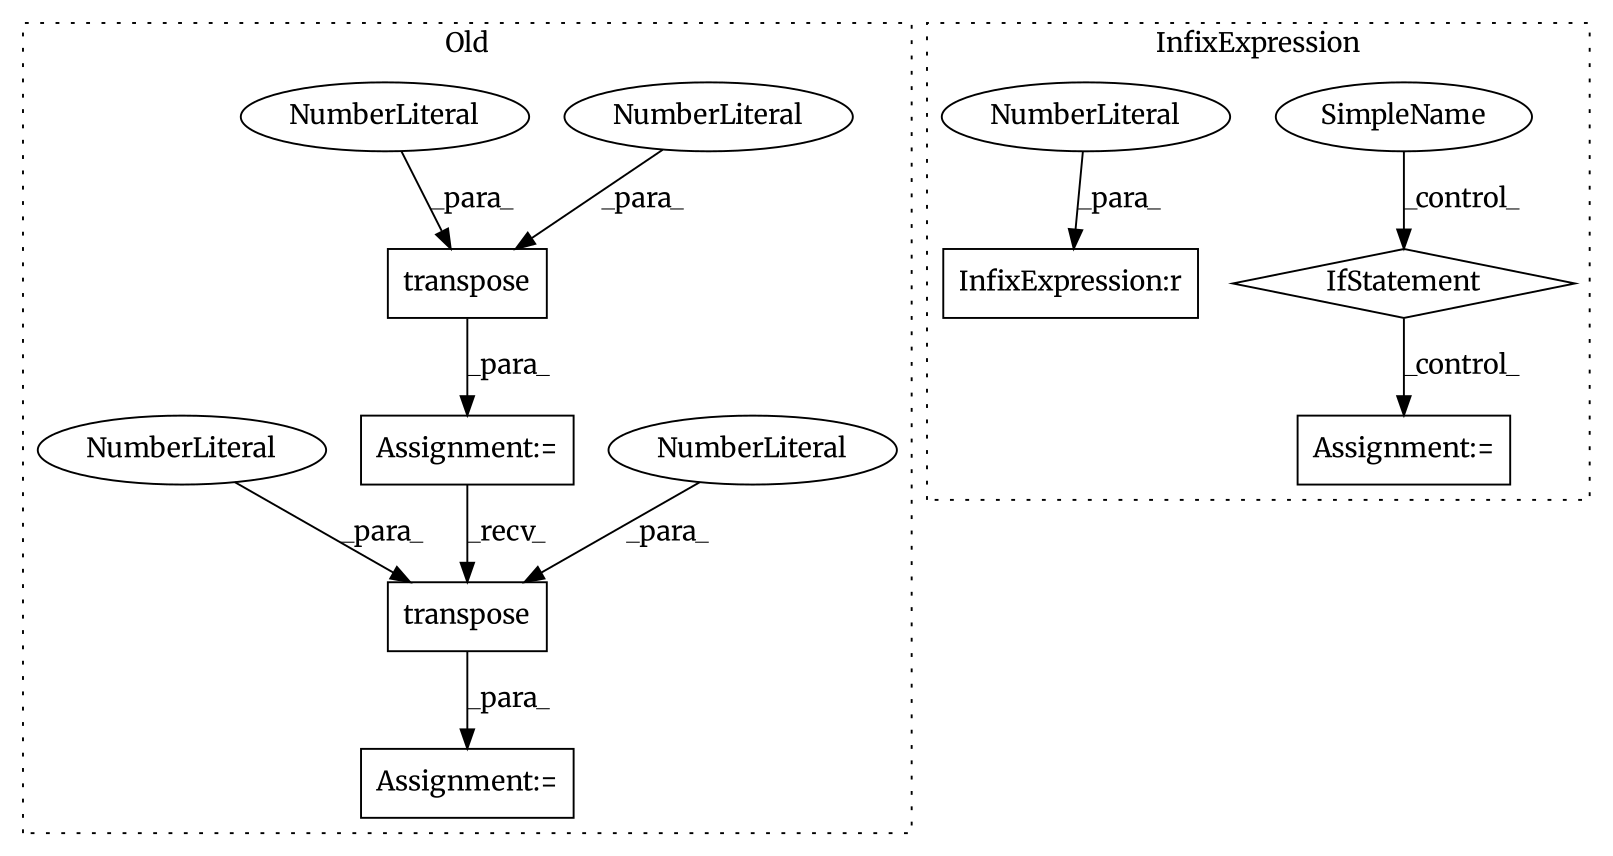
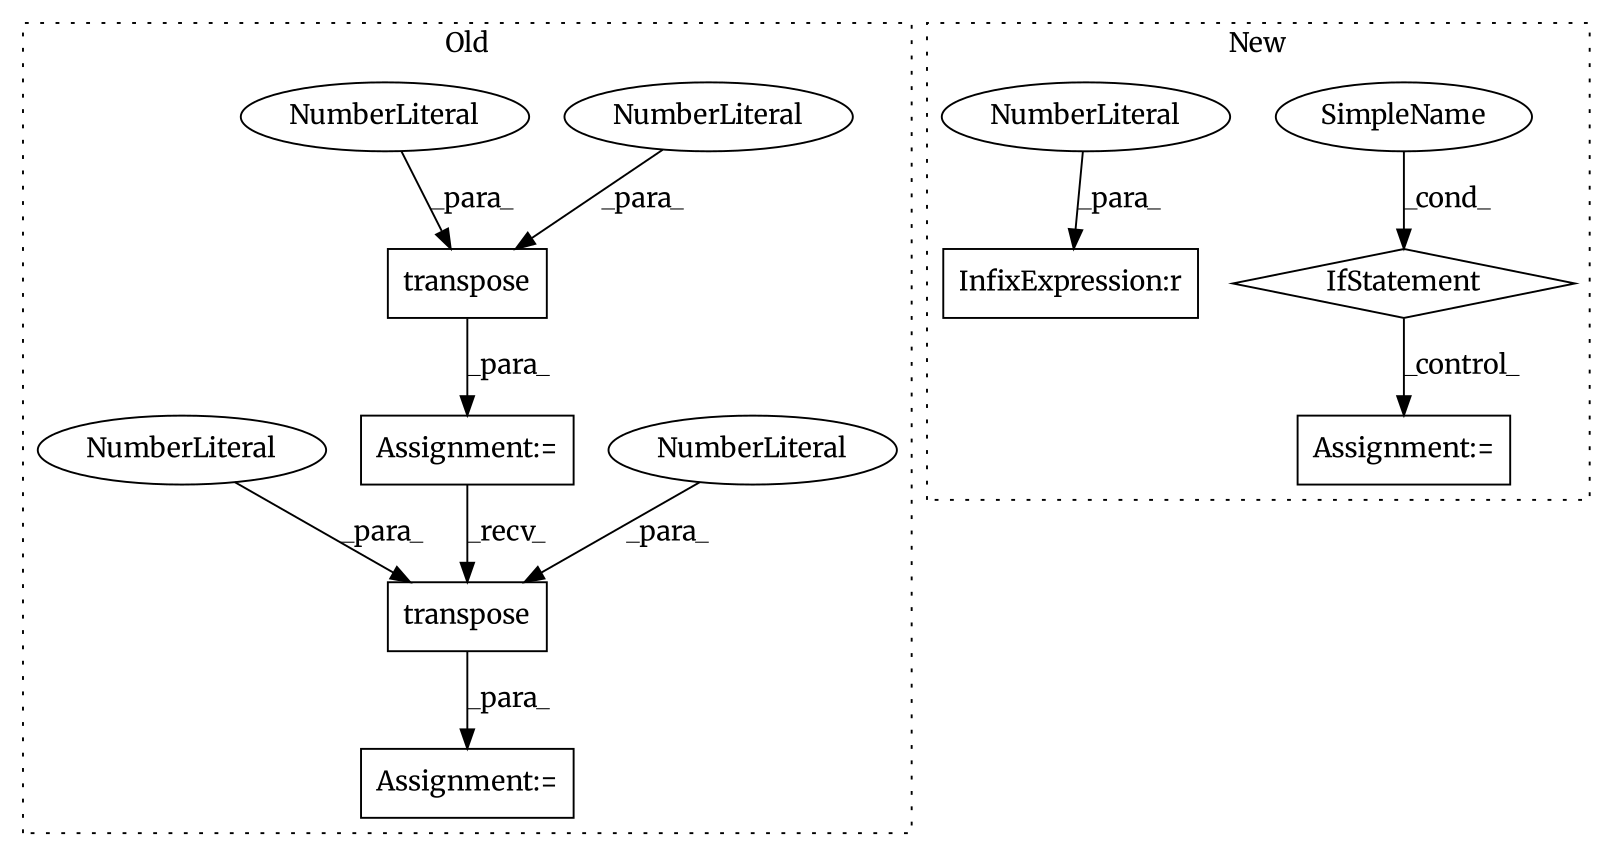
cluster "InfixExpression": label "InfixExpression" -> "New"
edge "SimpleName" -> "IfStatement": label "_control_" -> "_cond_"
